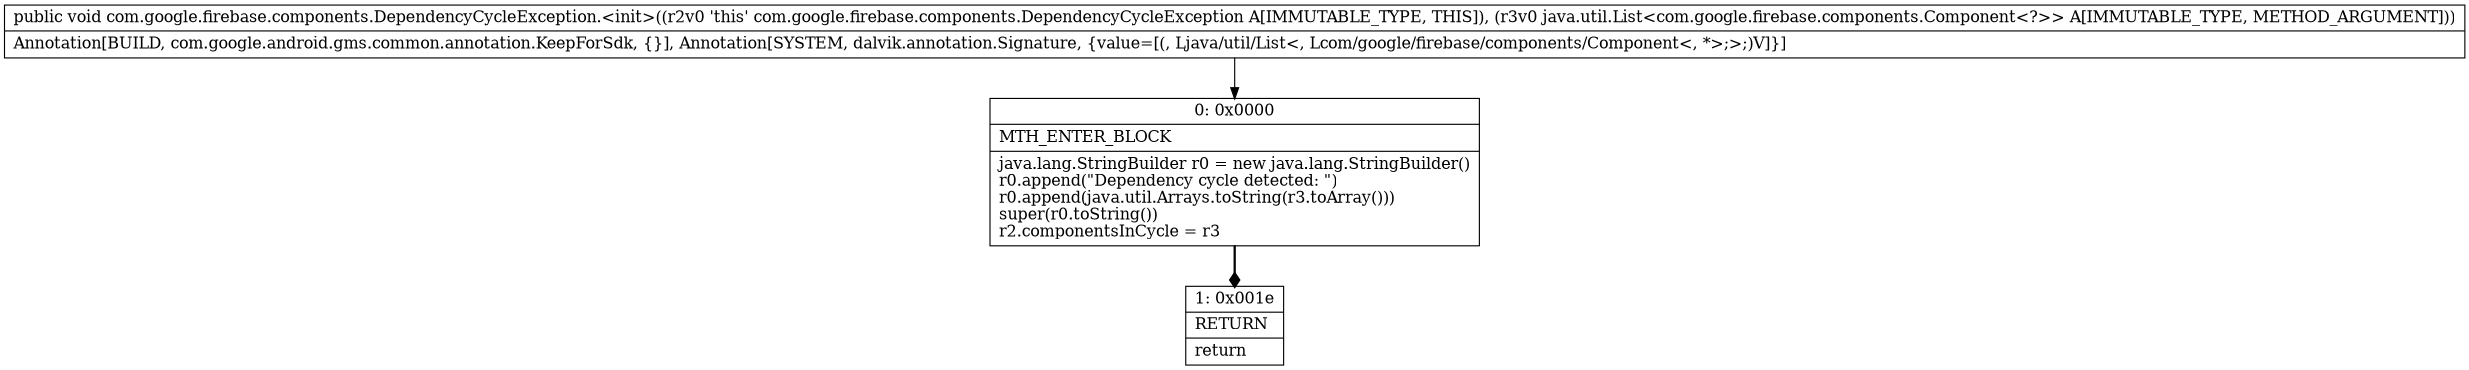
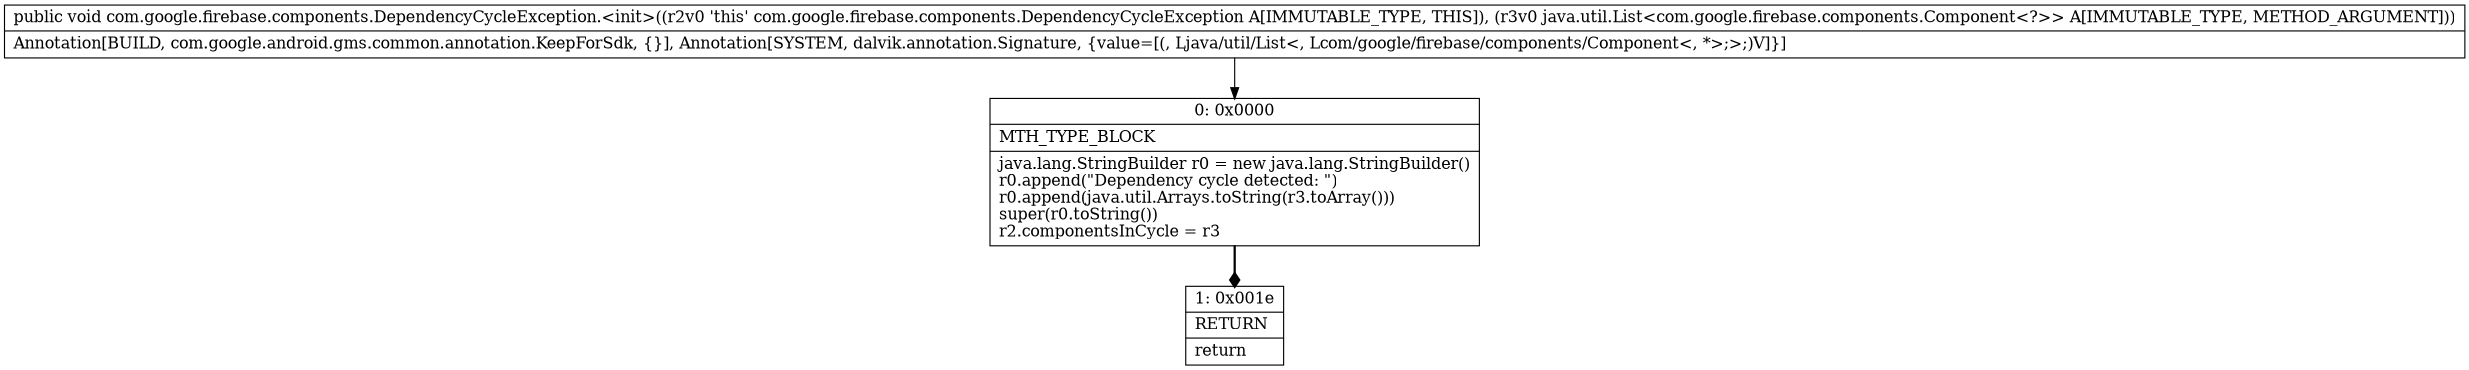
node "0: 0x0000": text "MTH_ENTER_BLOCK" -> "MTH_TYPE_BLOCK"
